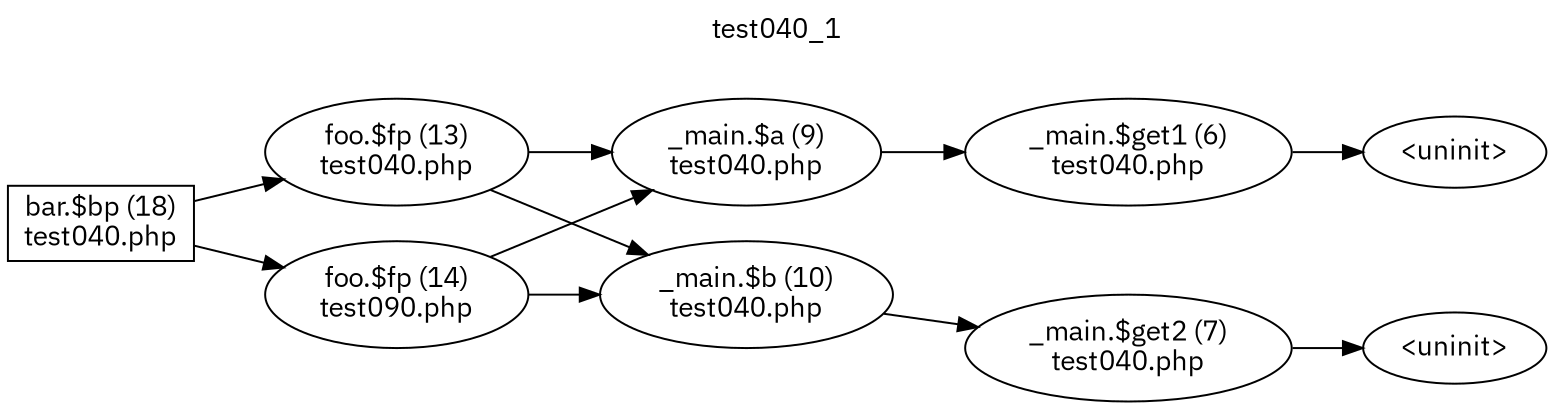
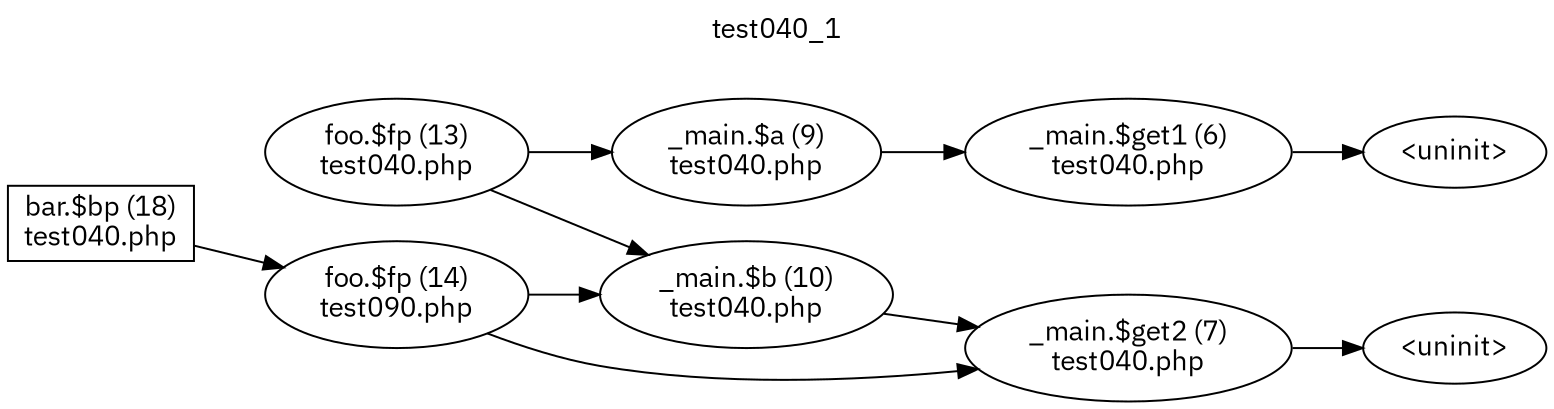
edge "bar.$bp (18) test040.php" -> "foo.$fp (13) test040.php": removed
edge "foo.$fp (14) test090.php" -> "_main.$a (9) test040.php": now "foo.$fp (14) test090.php" -> "_main.$get2 (7) test040.php"
